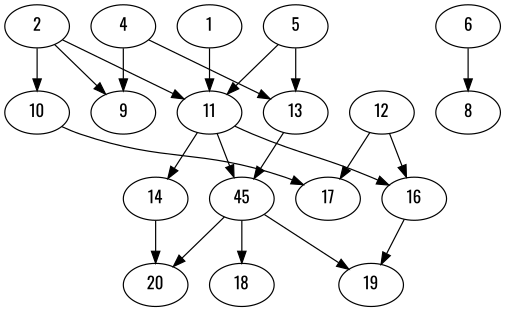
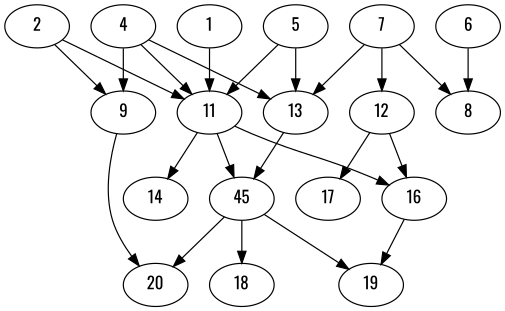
node "7": added
edge "4" -> "11": added
node "10": removed
edge "14" -> "20": now "9" -> "20"
